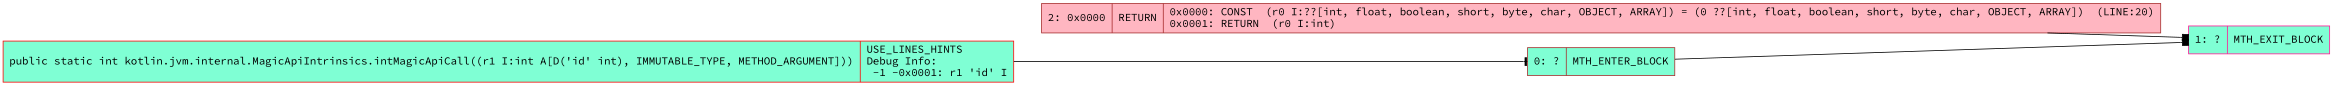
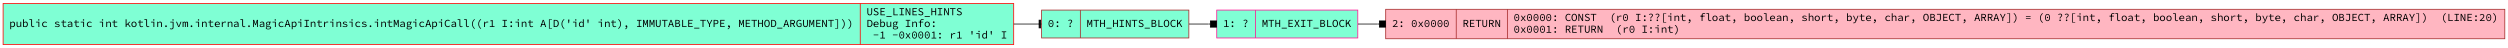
edge "2: 0x0000" -> "1: ?": reversed
node "0: ?": text "MTH_ENTER_BLOCK" -> "MTH_HINTS_BLOCK"
